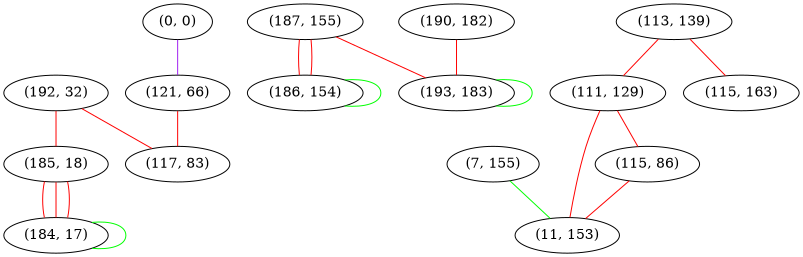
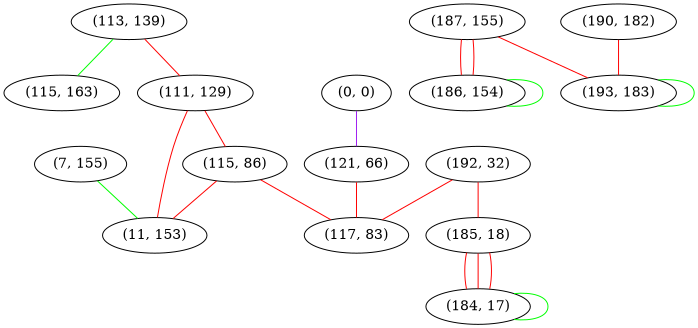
edge "(113, 139)" -- "(115, 163)": color red -> green
edge "(115, 86)" -- "(117, 83)": added
